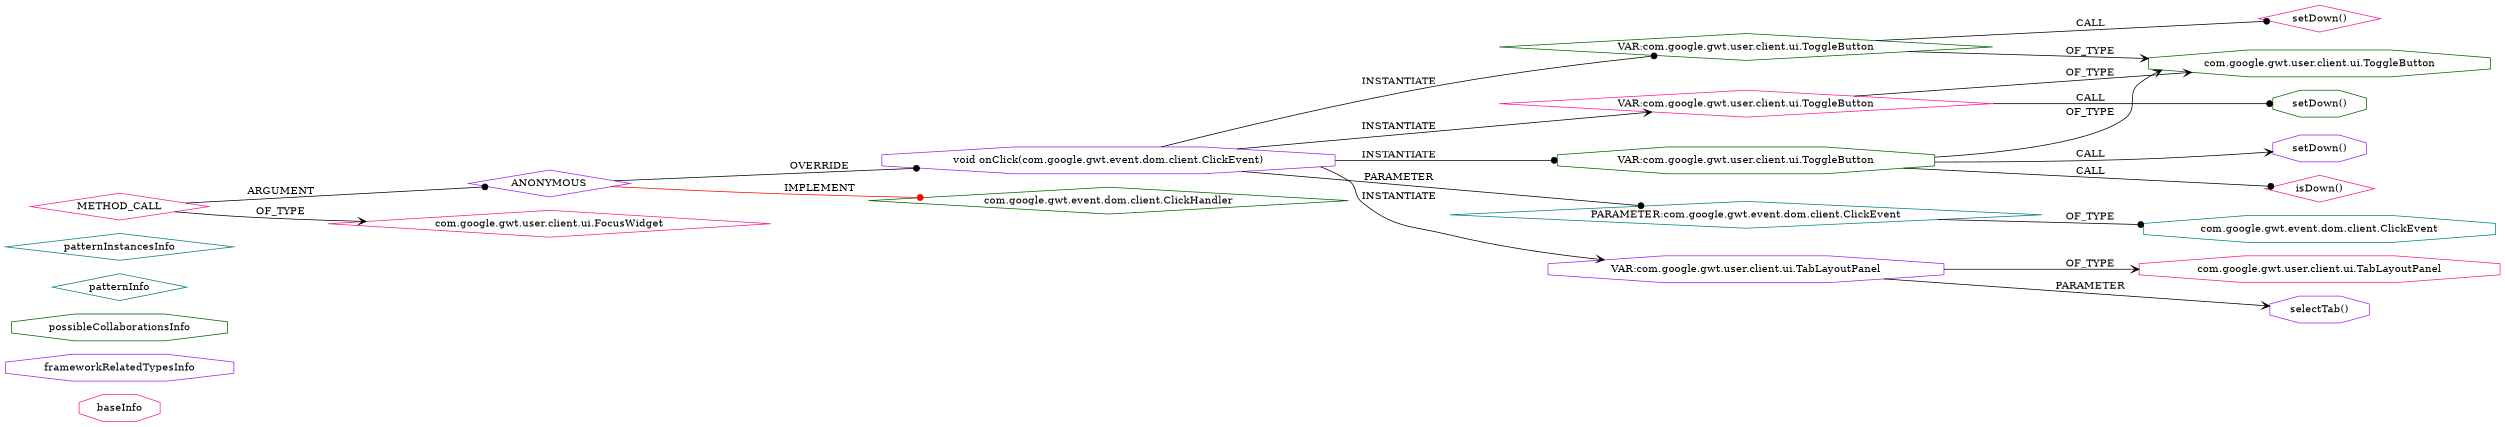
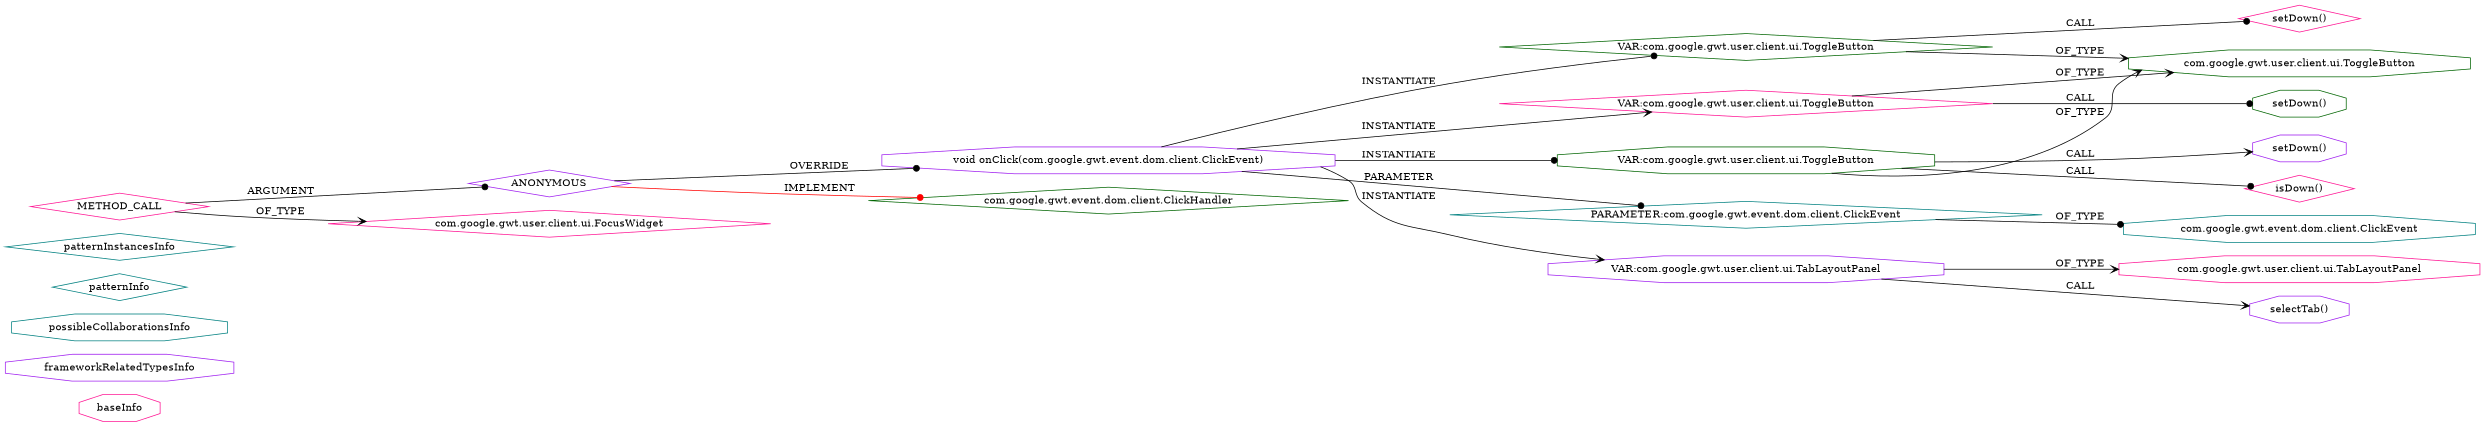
edge "VAR:com.google.gwt.user.client.ui.TabLayoutPanel" -> "selectTab()": label "PARAMETER" -> "CALL"
node "possibleCollaborationsInfo": color darkgreen -> teal
